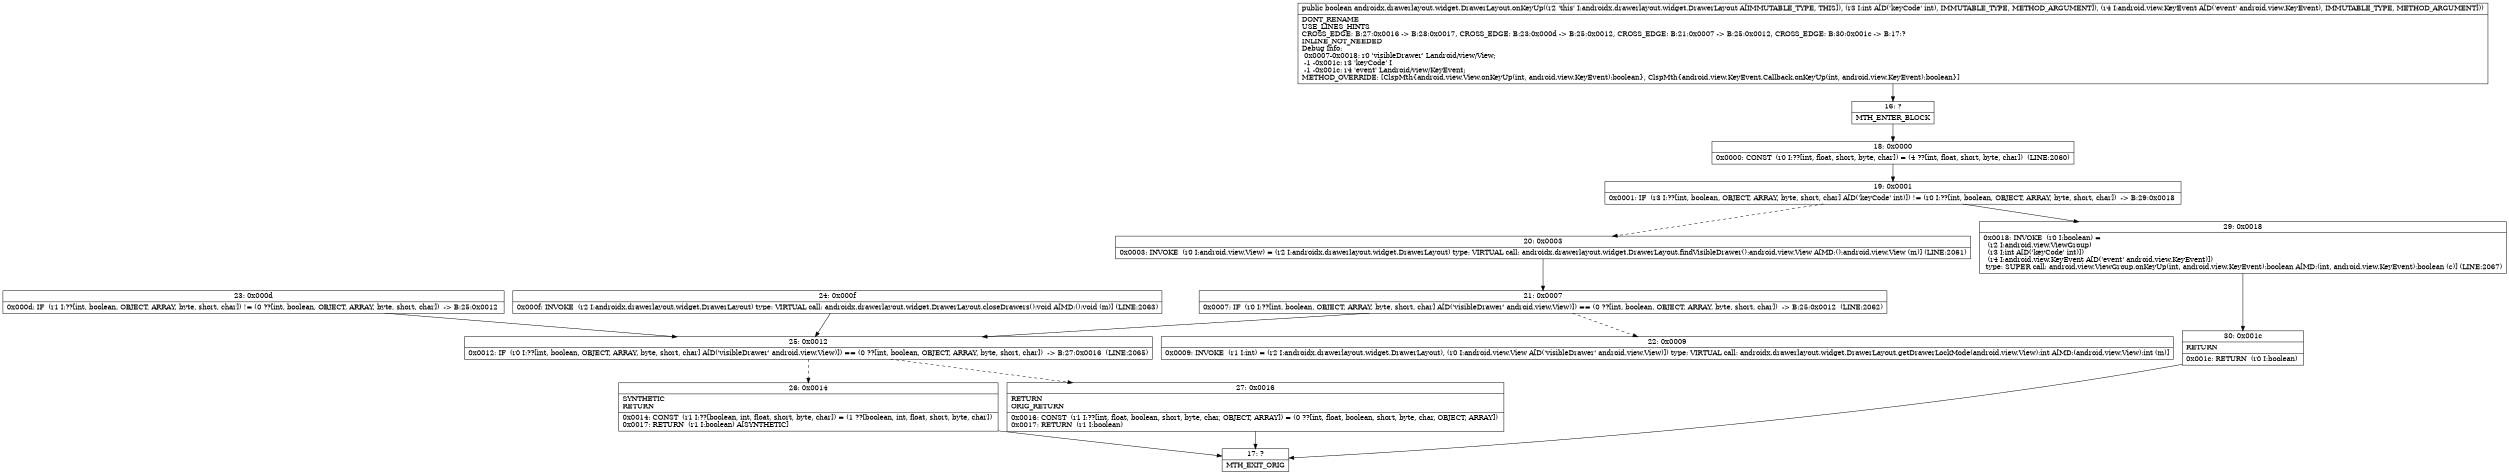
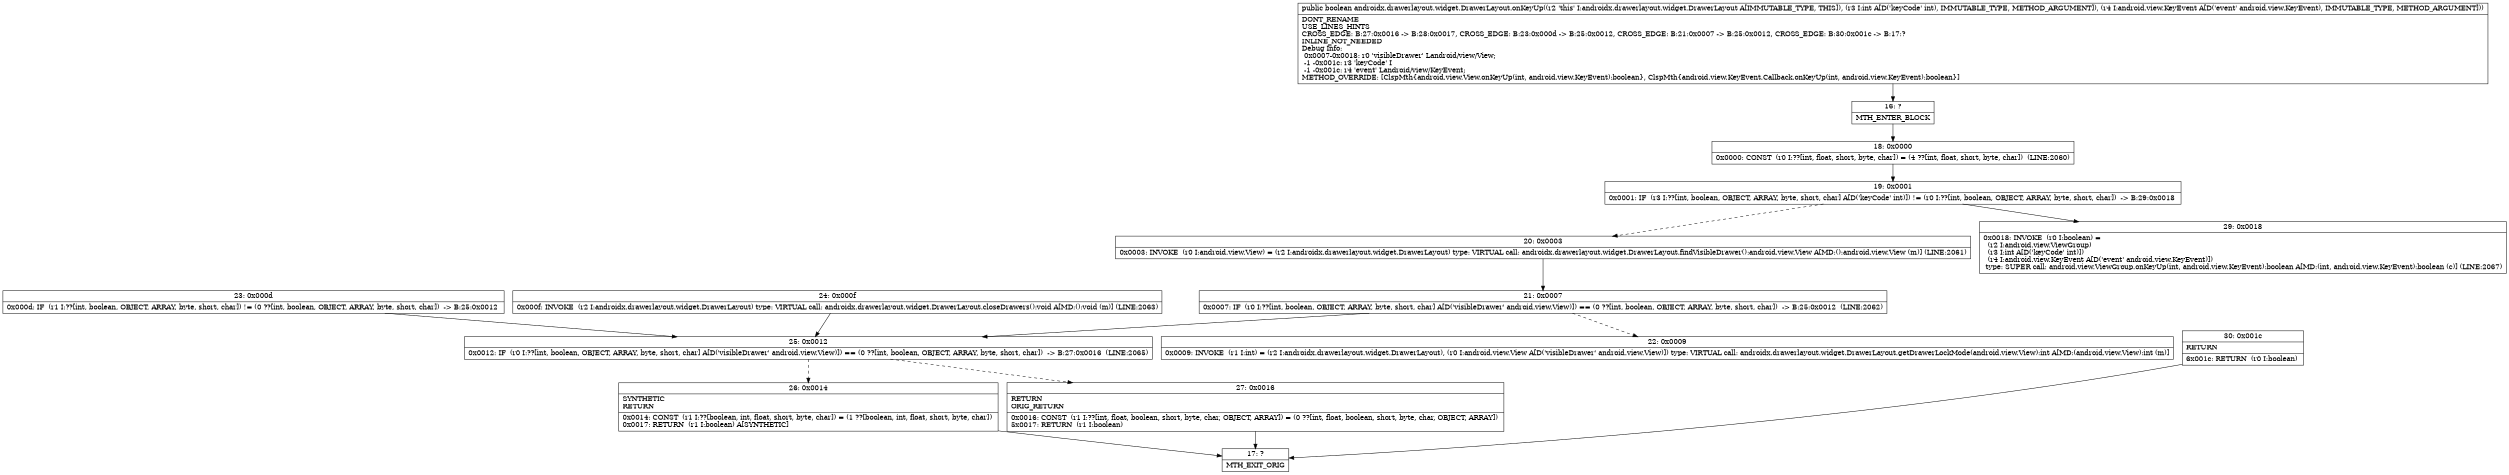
edge "29: 0x0018" -> "30: 0x001c": removed
node "30: 0x001c": text "0x001c: RETURN  (r0 I:boolean)" -> "6x001c: RETURN  (r0 I:boolean)"
node "27: 0x0016": text "0x0017: RETURN  (r1 I:boolean)" -> "5x0017: RETURN  (r1 I:boolean)"
